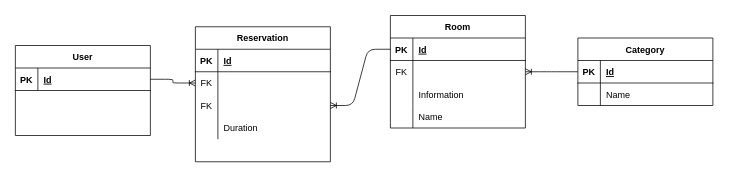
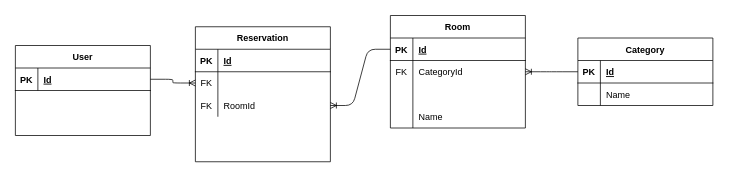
node "CategoryId": added
node "Information": removed
node "RoomId": added
node "Duration": removed
